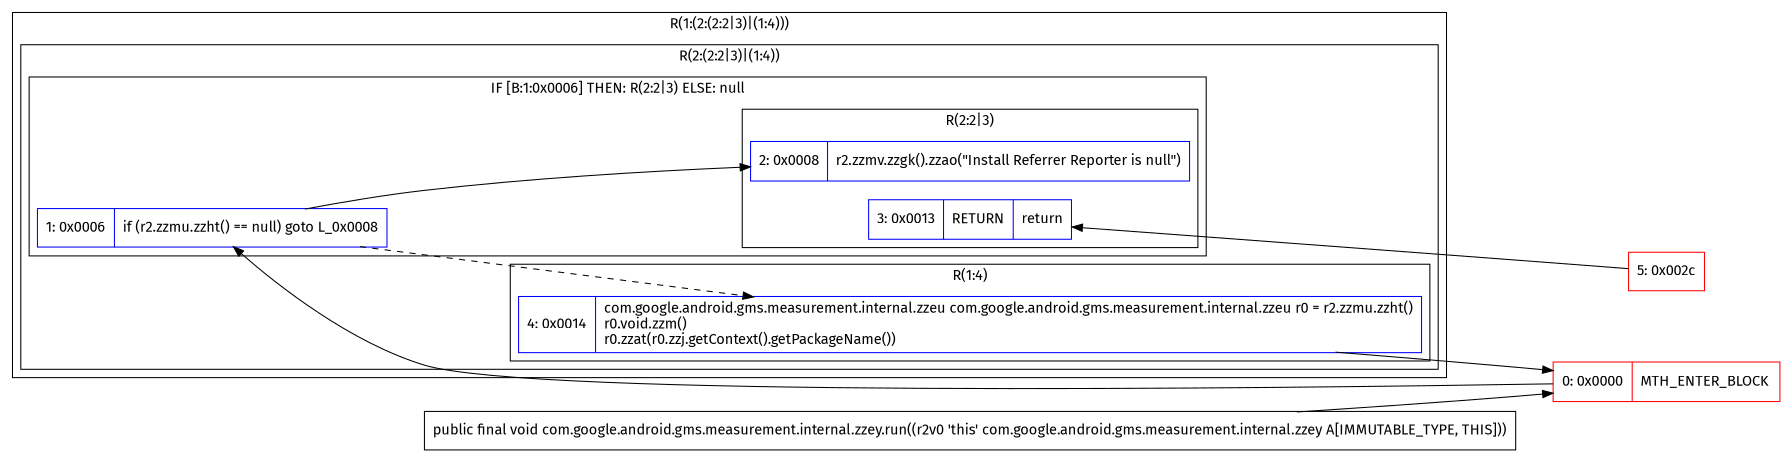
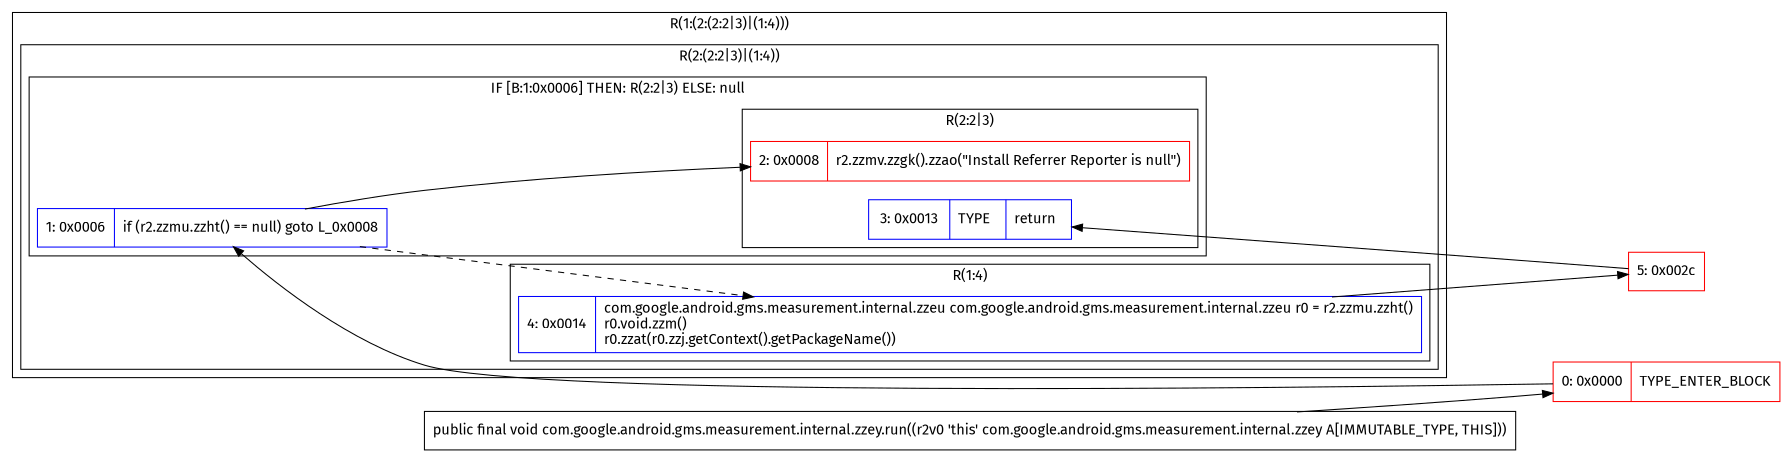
node "2: 0x0008": color blue -> red
node "3: 0x0013": text "RETURN" -> "TYPE"
edge "4: 0x0014" -> "0: 0x0000": now "4: 0x0014" -> "5: 0x002c"
node "0: 0x0000": text "MTH_ENTER_BLOCK" -> "TYPE_ENTER_BLOCK"
